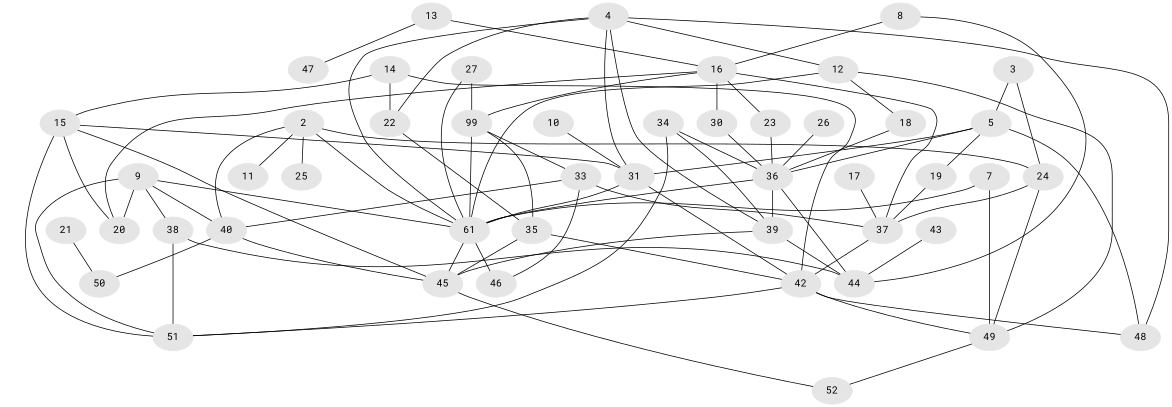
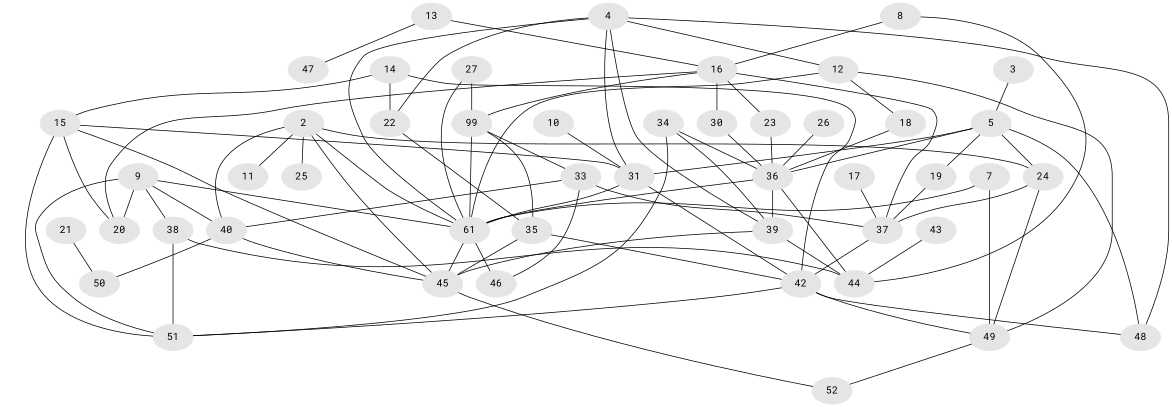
edge "3" -- "24": now "5" -- "24"
edge "2" -- "45": added
